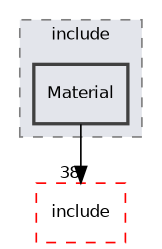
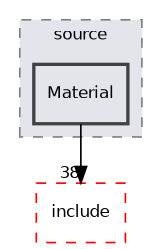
cluster "include": label "include" -> "source"
